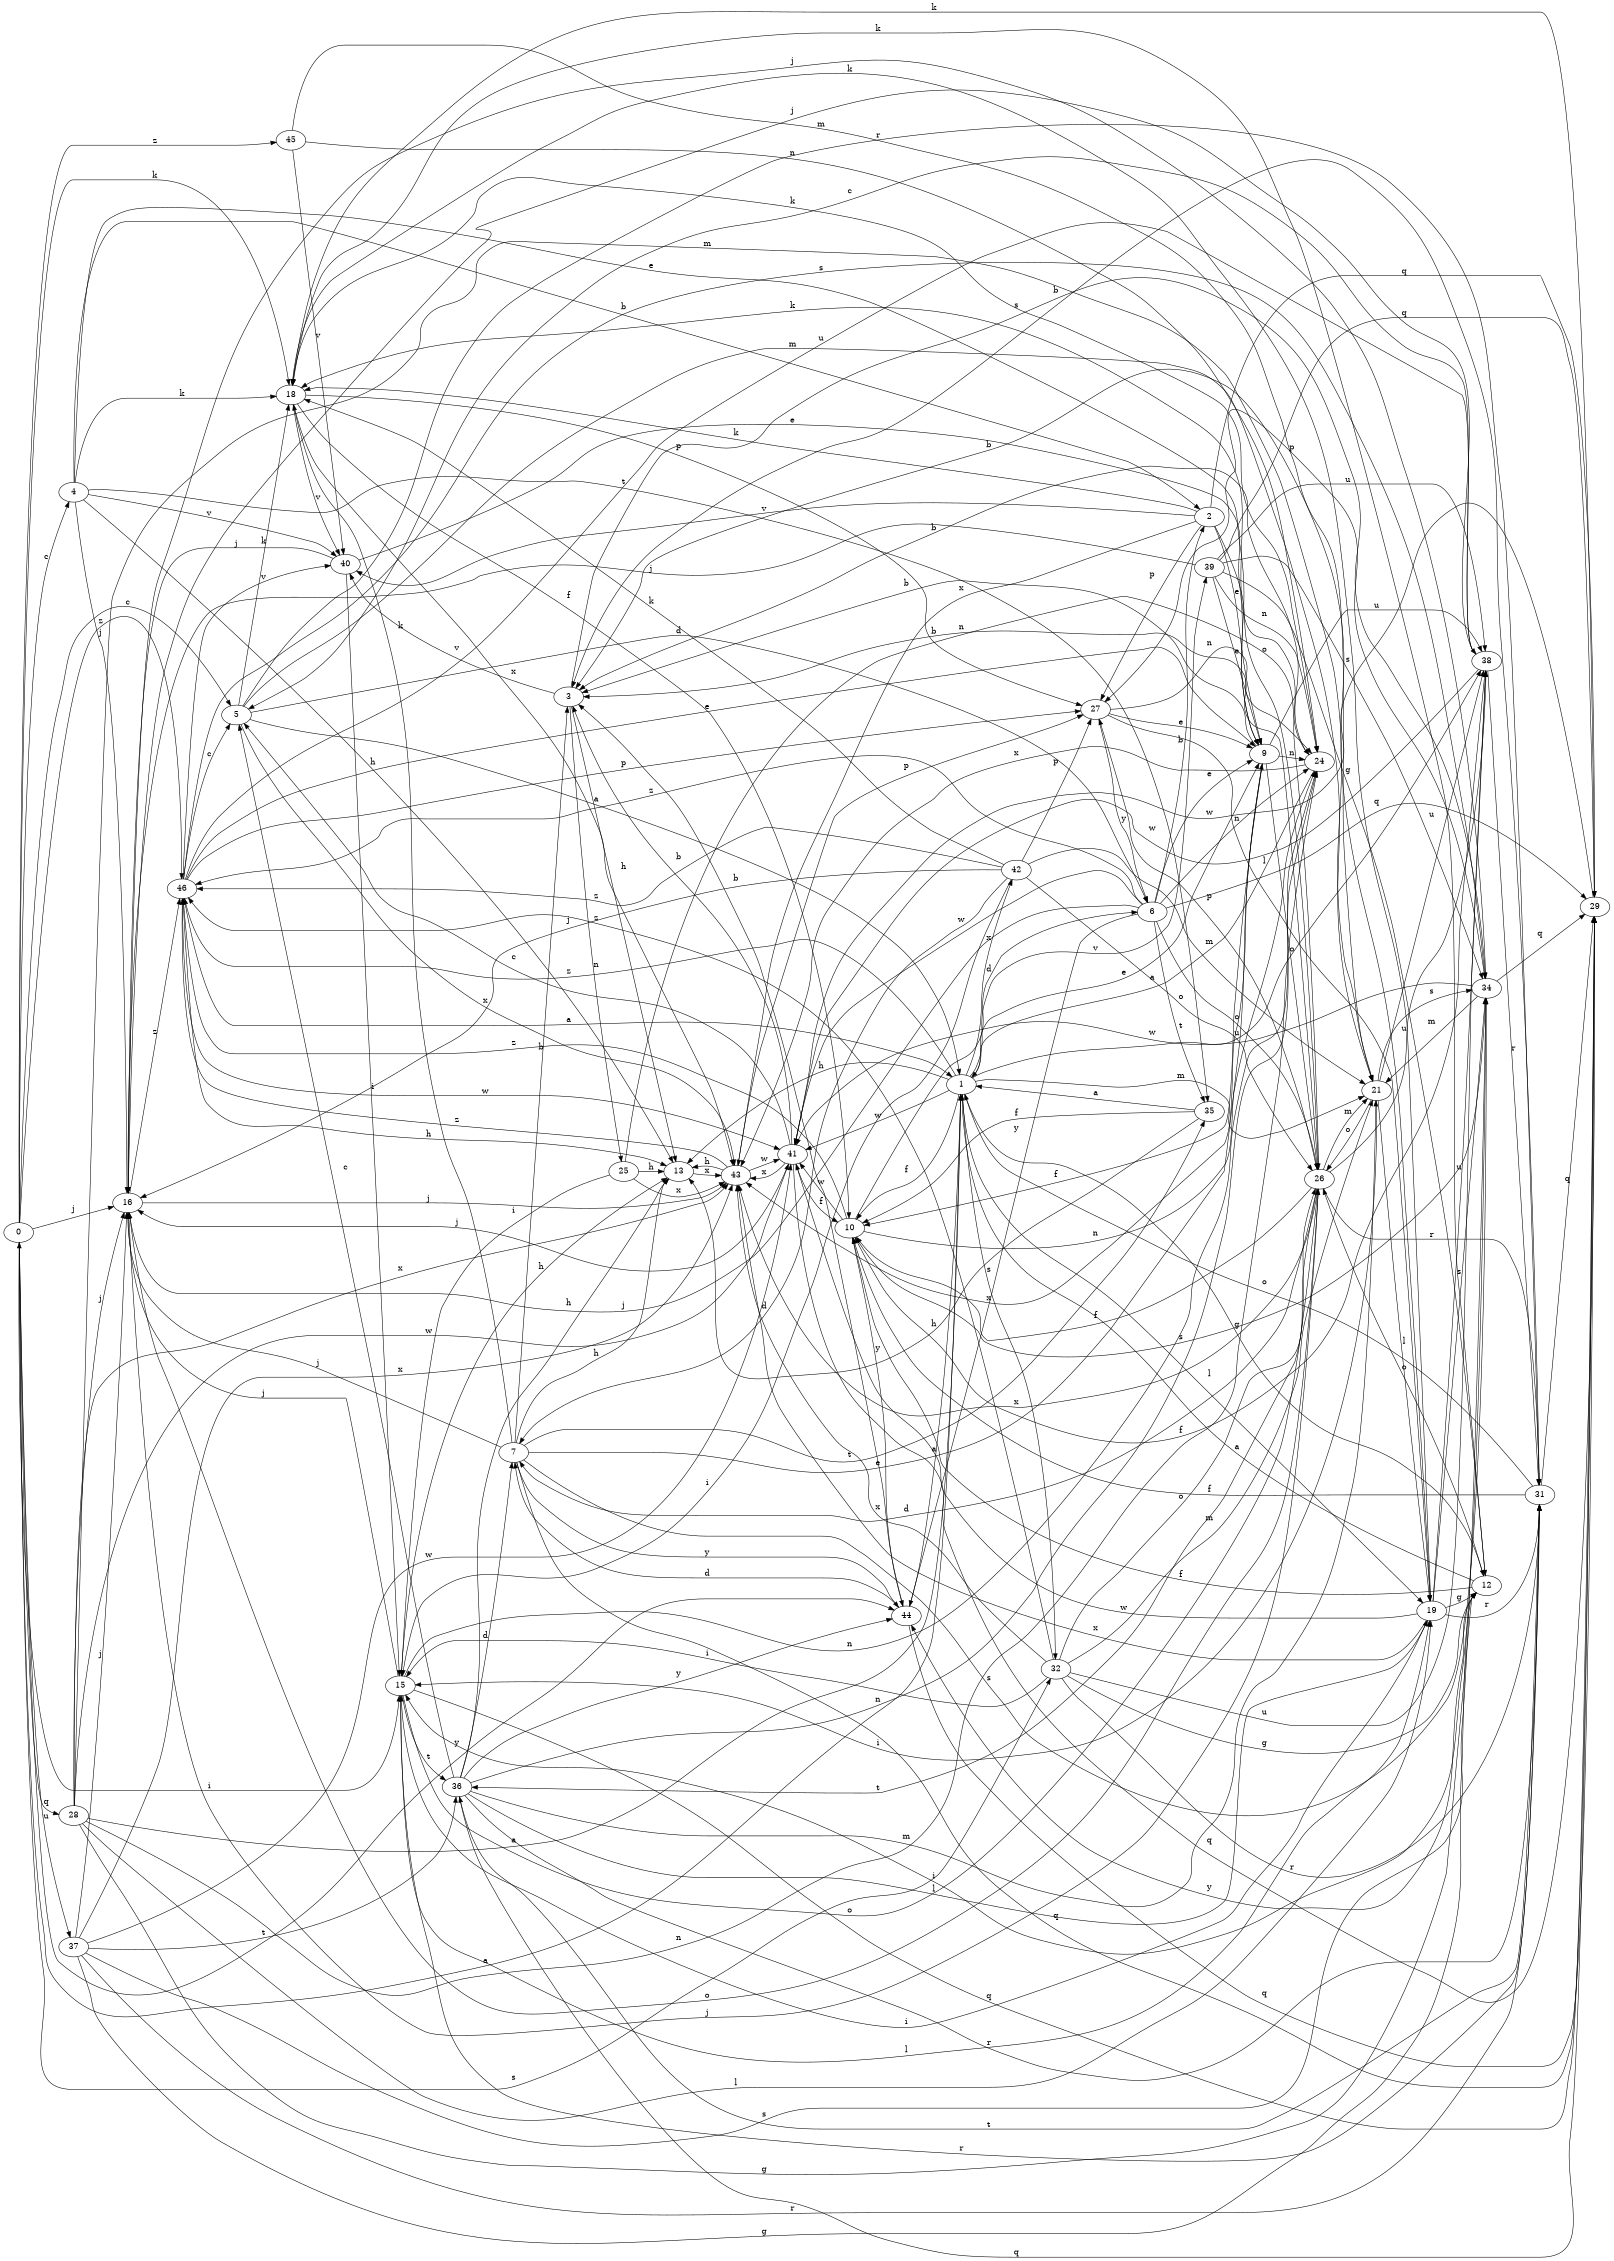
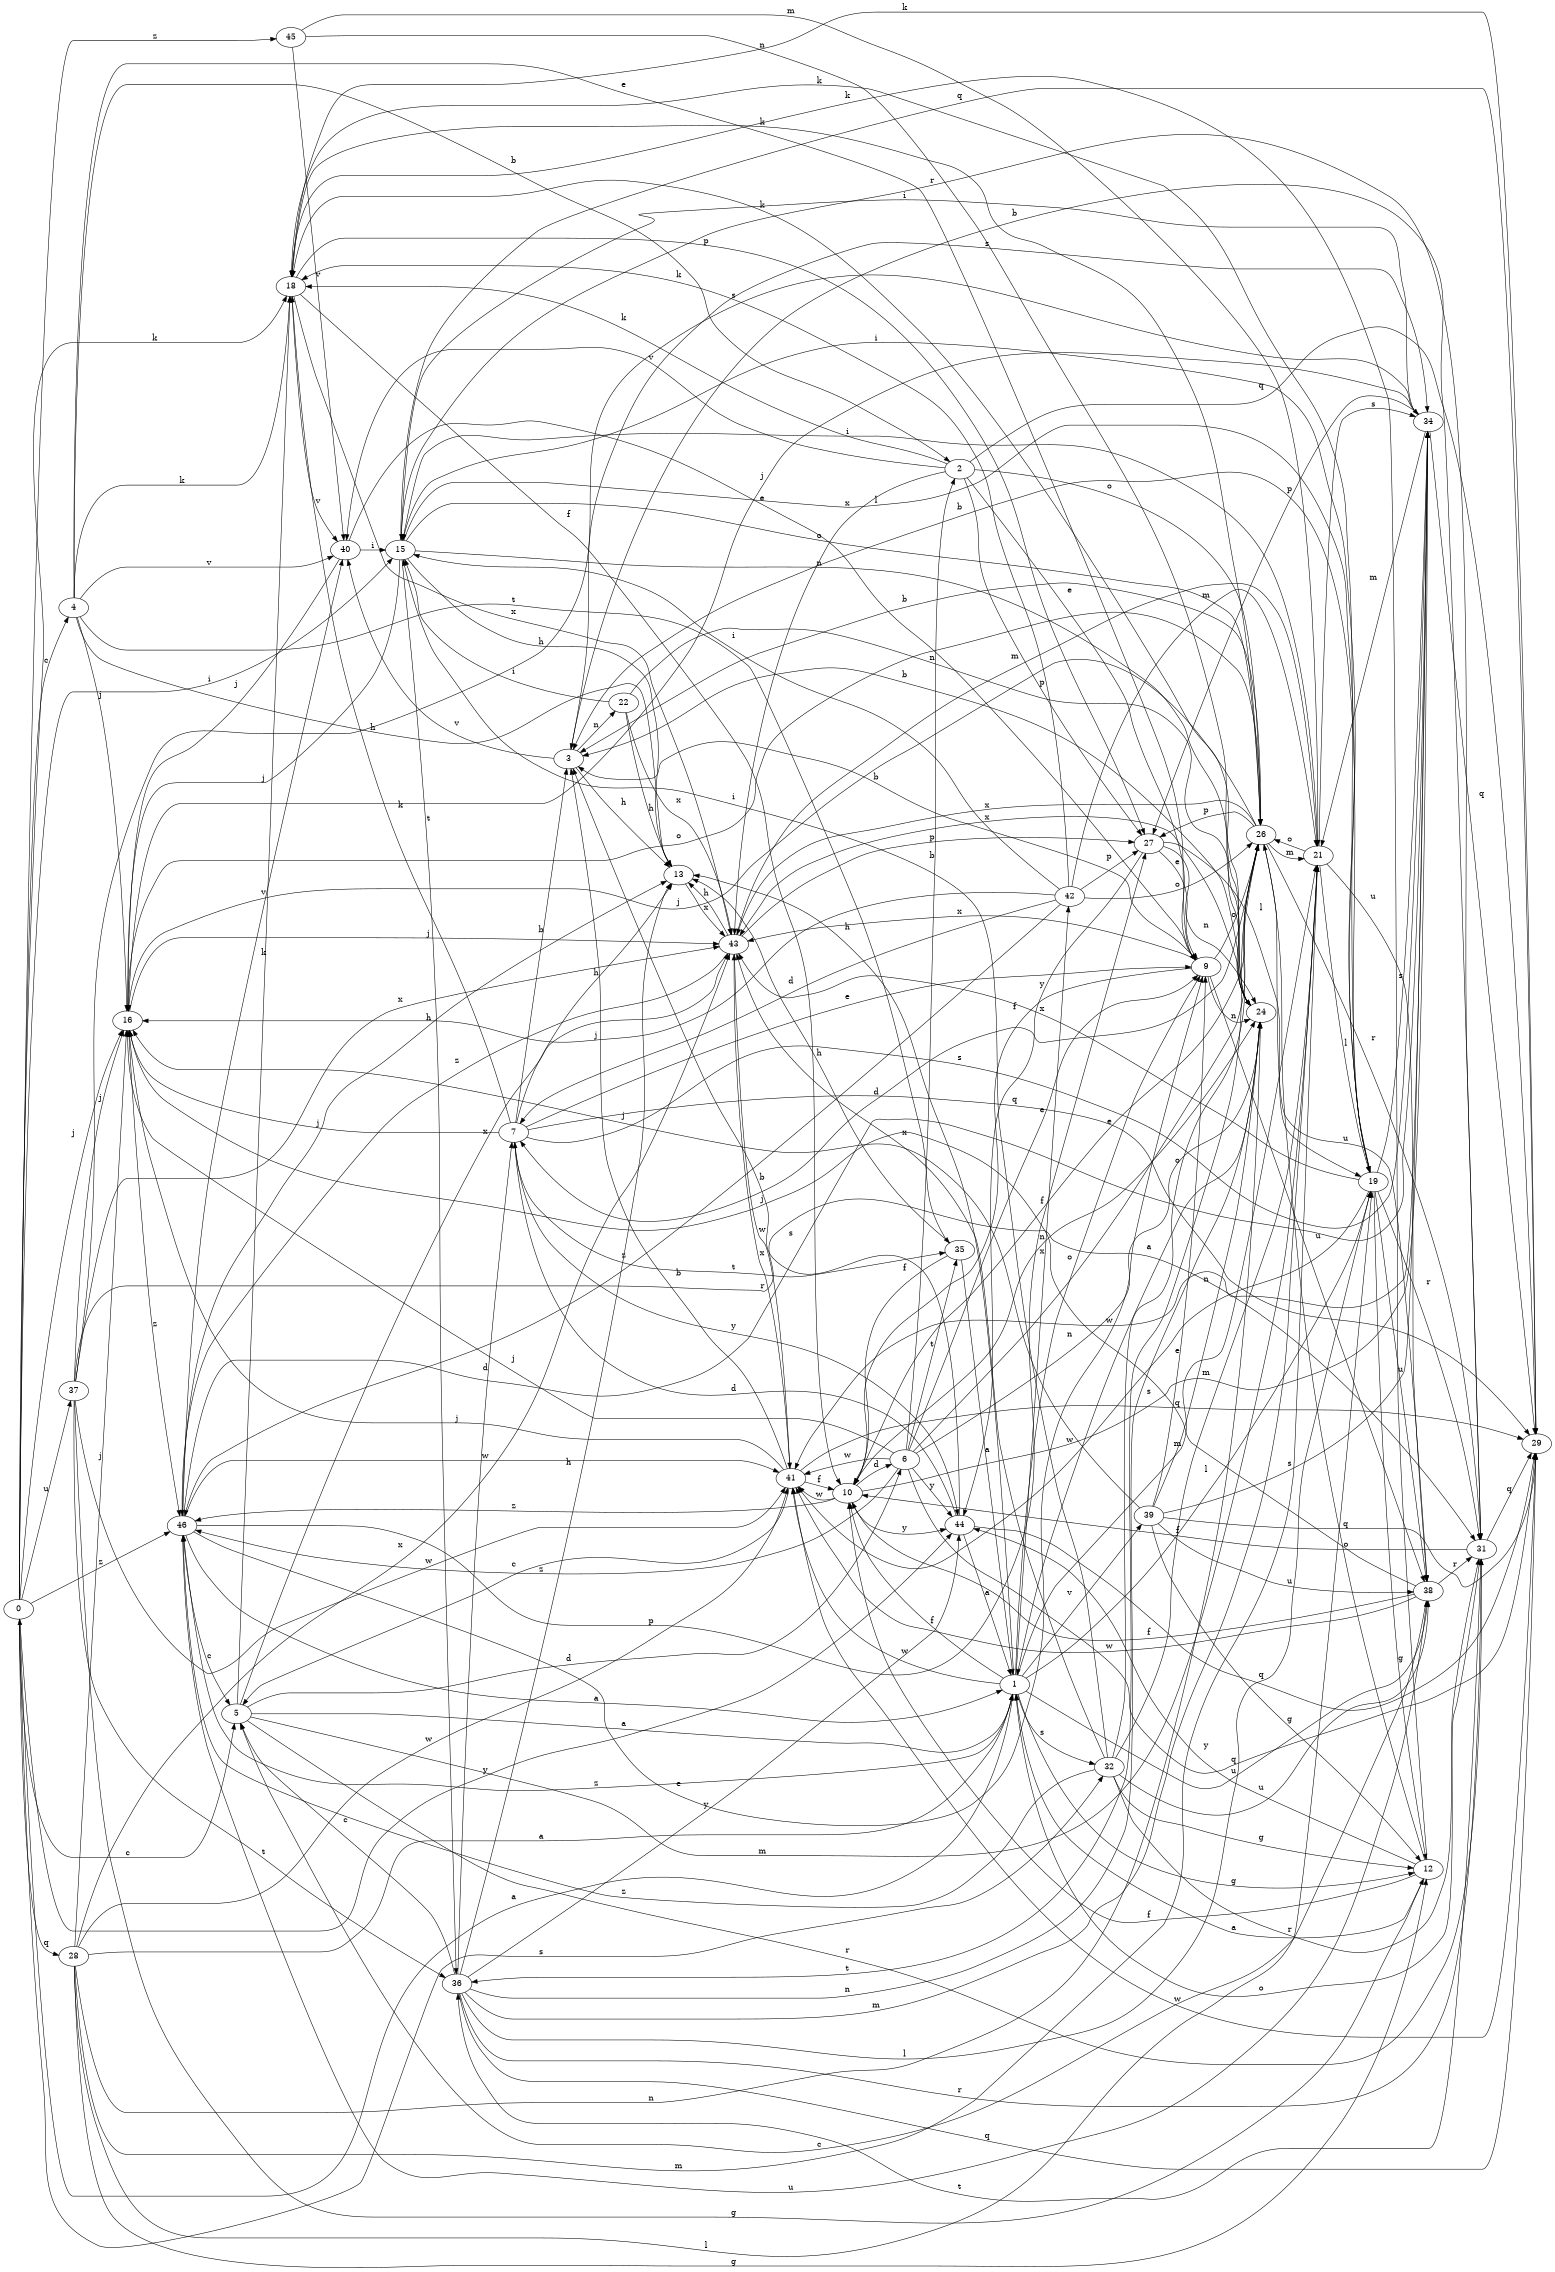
edge "43" -> "21": added, label "m"
edge "27" -> "6": now "27" -> "44"
node "25": label "25" -> "22"
